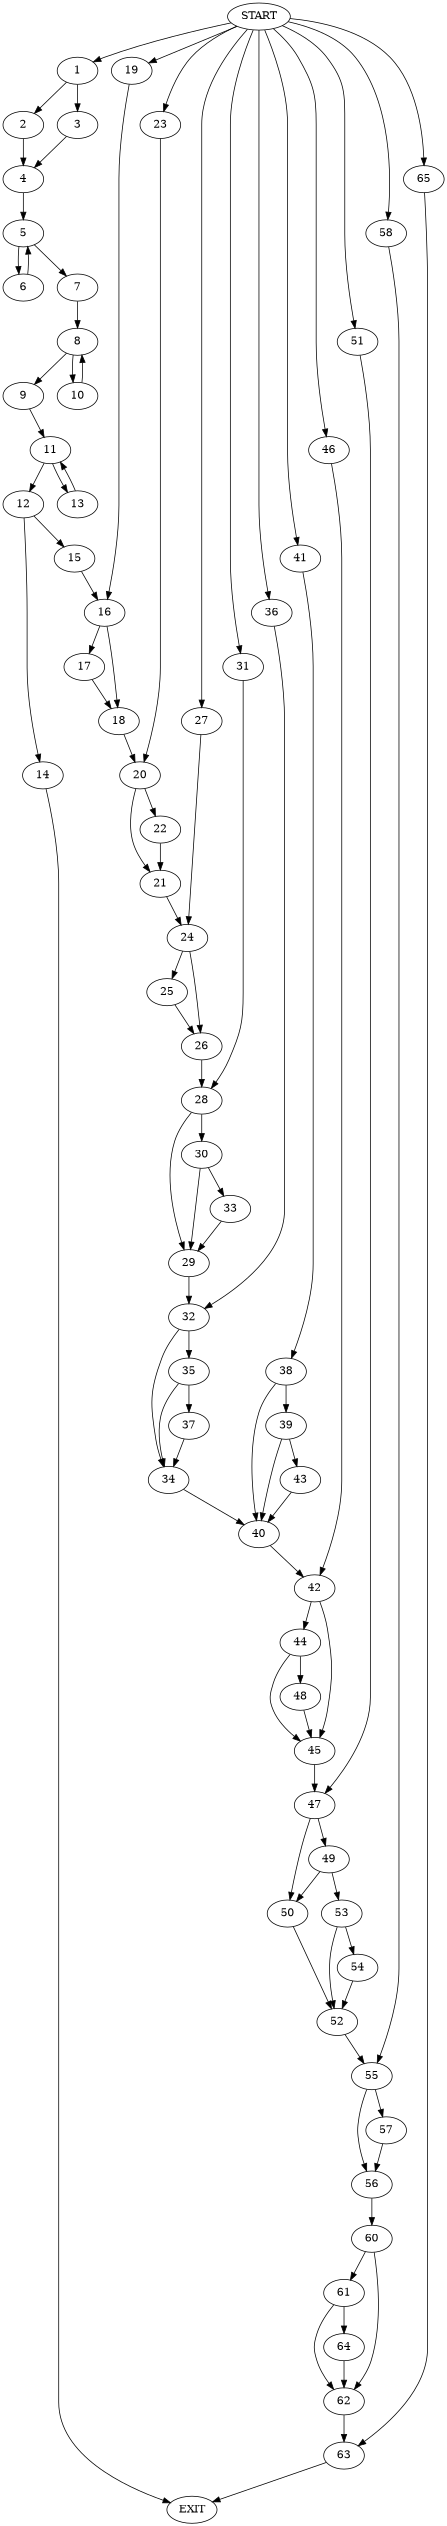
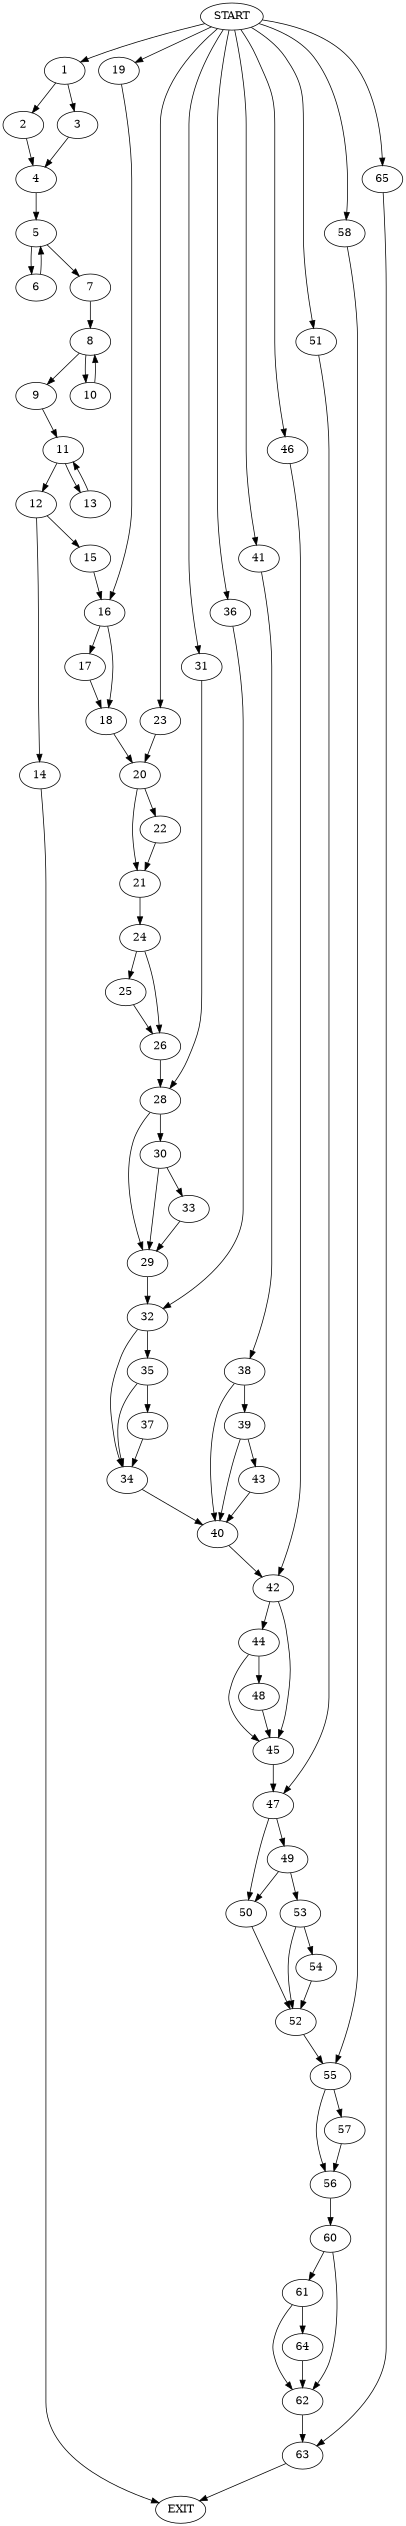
node "27": removed
